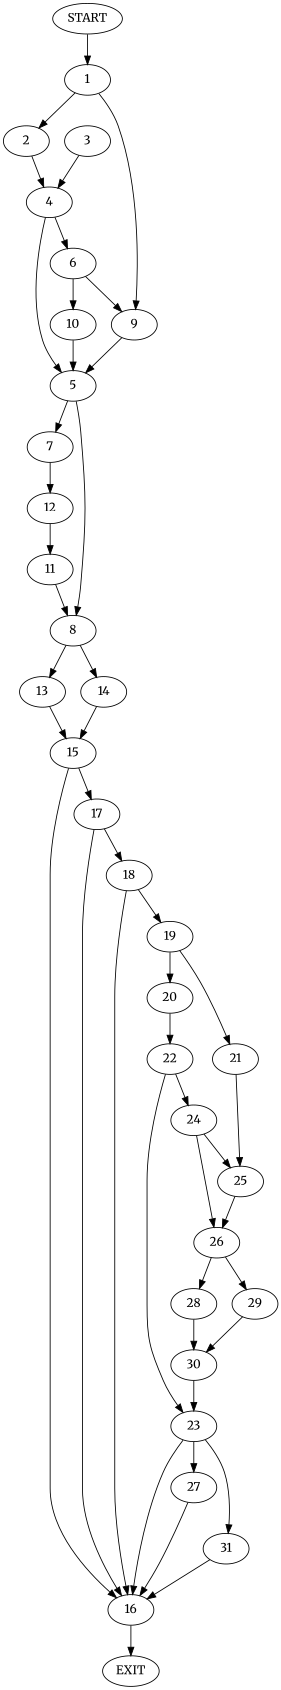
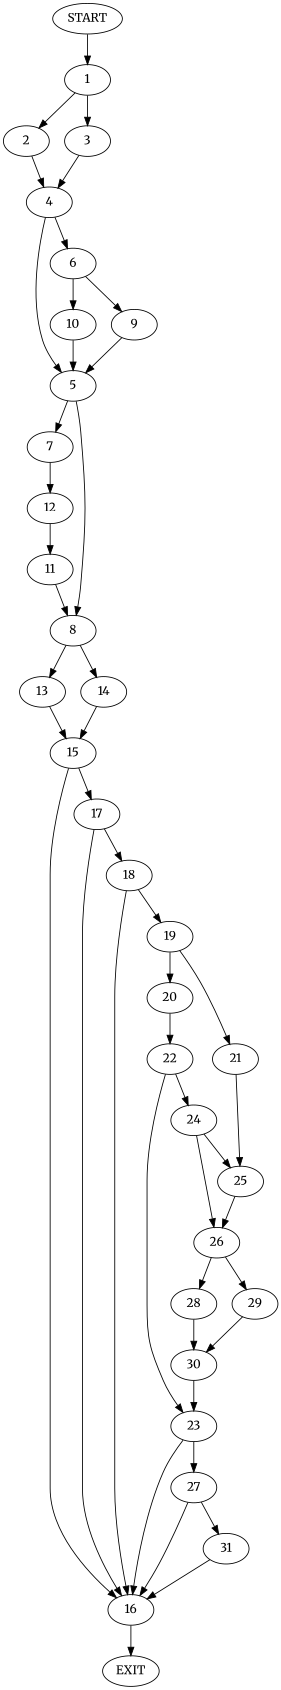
edge "1" -> "9": now "1" -> "3"
edge "23" -> "31": now "27" -> "31"
